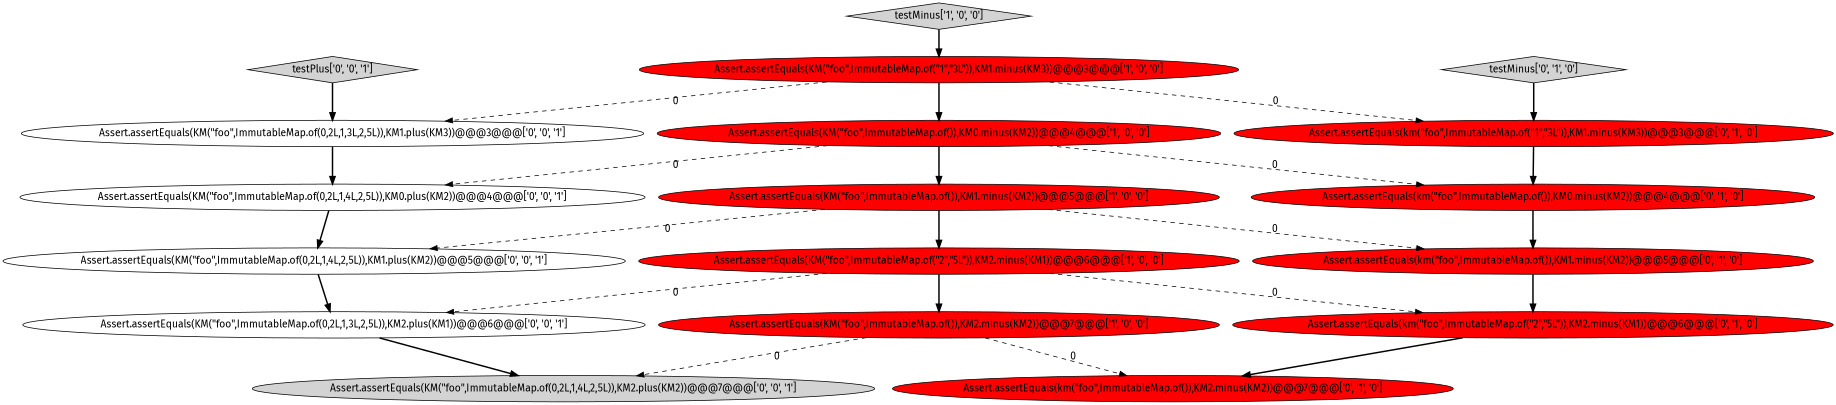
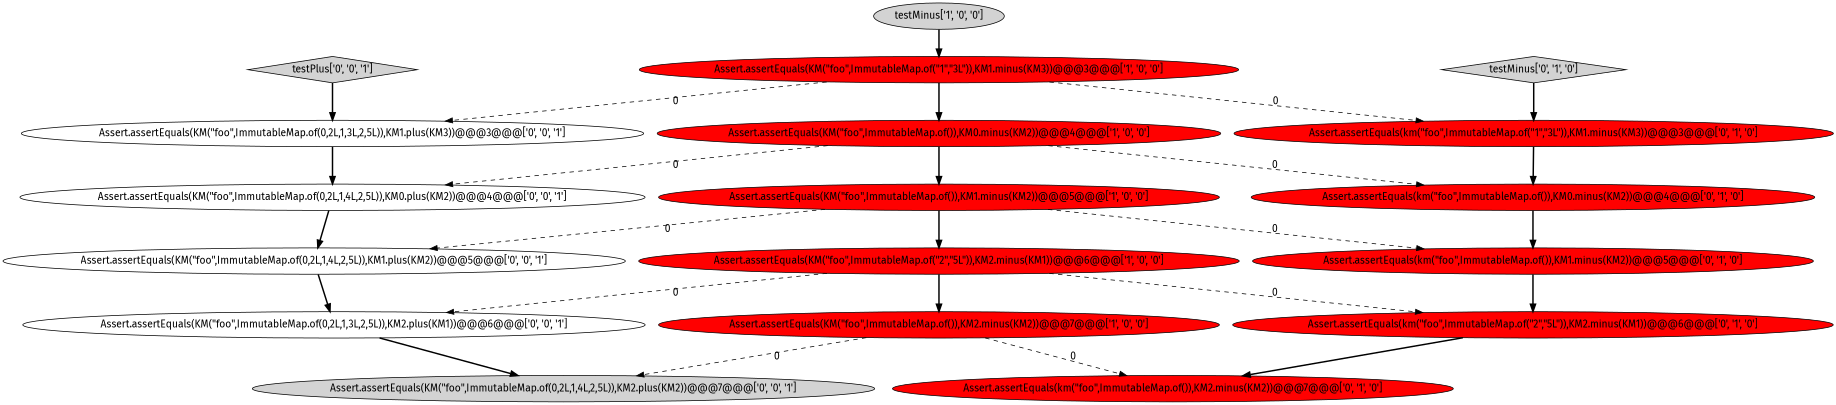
node "testMinus['1', '0', '0']": shape diamond -> ellipse
